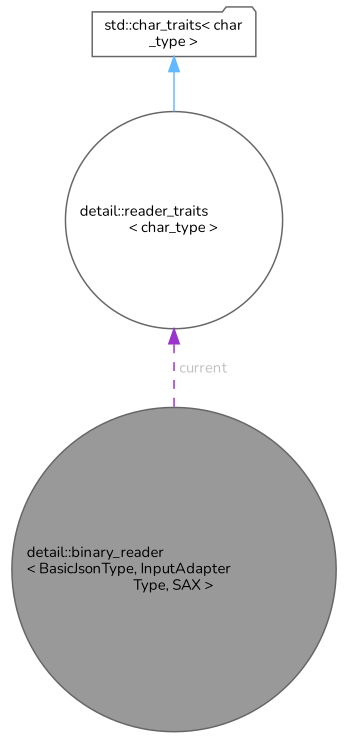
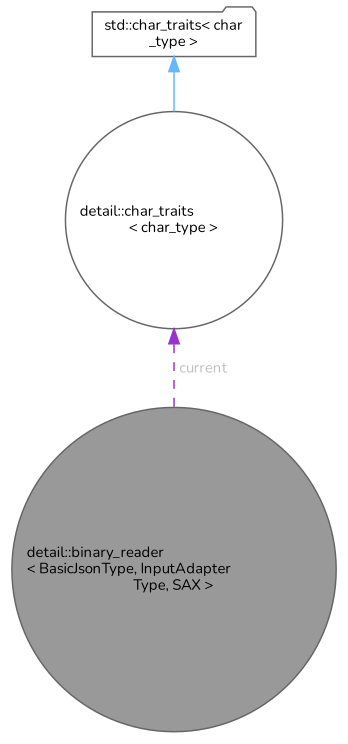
node "detail::reader_traits < char_type >": label "detail::reader_traits < char_type >" -> "detail::char_traits < char_type >"
